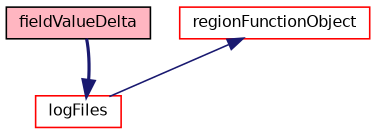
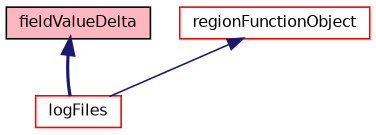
edge "fieldValueDelta" -> "logFiles": reversed
